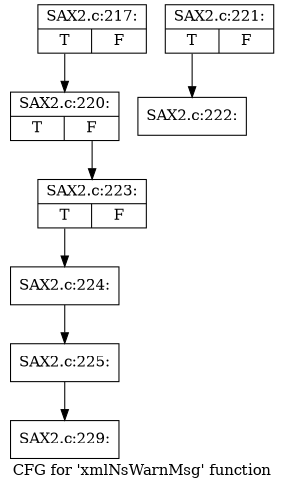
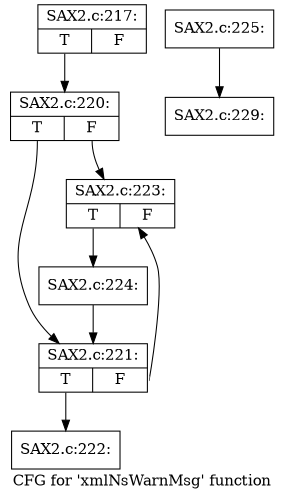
edge "SAX2.c:220:" -> "SAX2.c:221:": added
edge "SAX2.c:221:" -> "SAX2.c:223:": added
edge "SAX2.c:224:" -> "SAX2.c:225:": now "SAX2.c:224:" -> "SAX2.c:221:"
